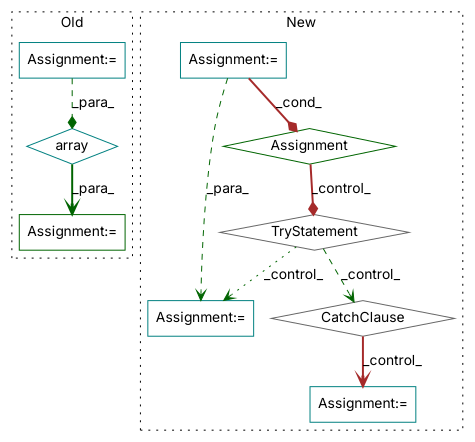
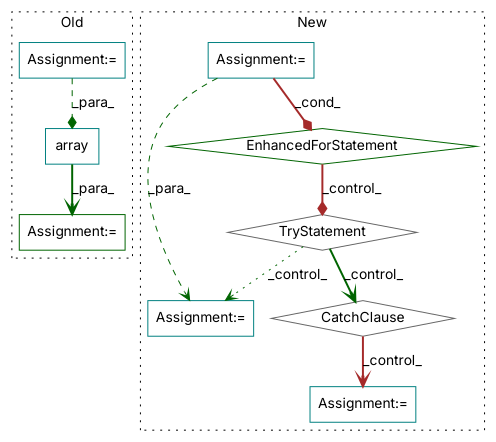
node "array": shape diamond -> box
node "Assignment": label "Assignment" -> "EnhancedForStatement"
edge "TryStatement" -> "CatchClause": style dashed -> bold
